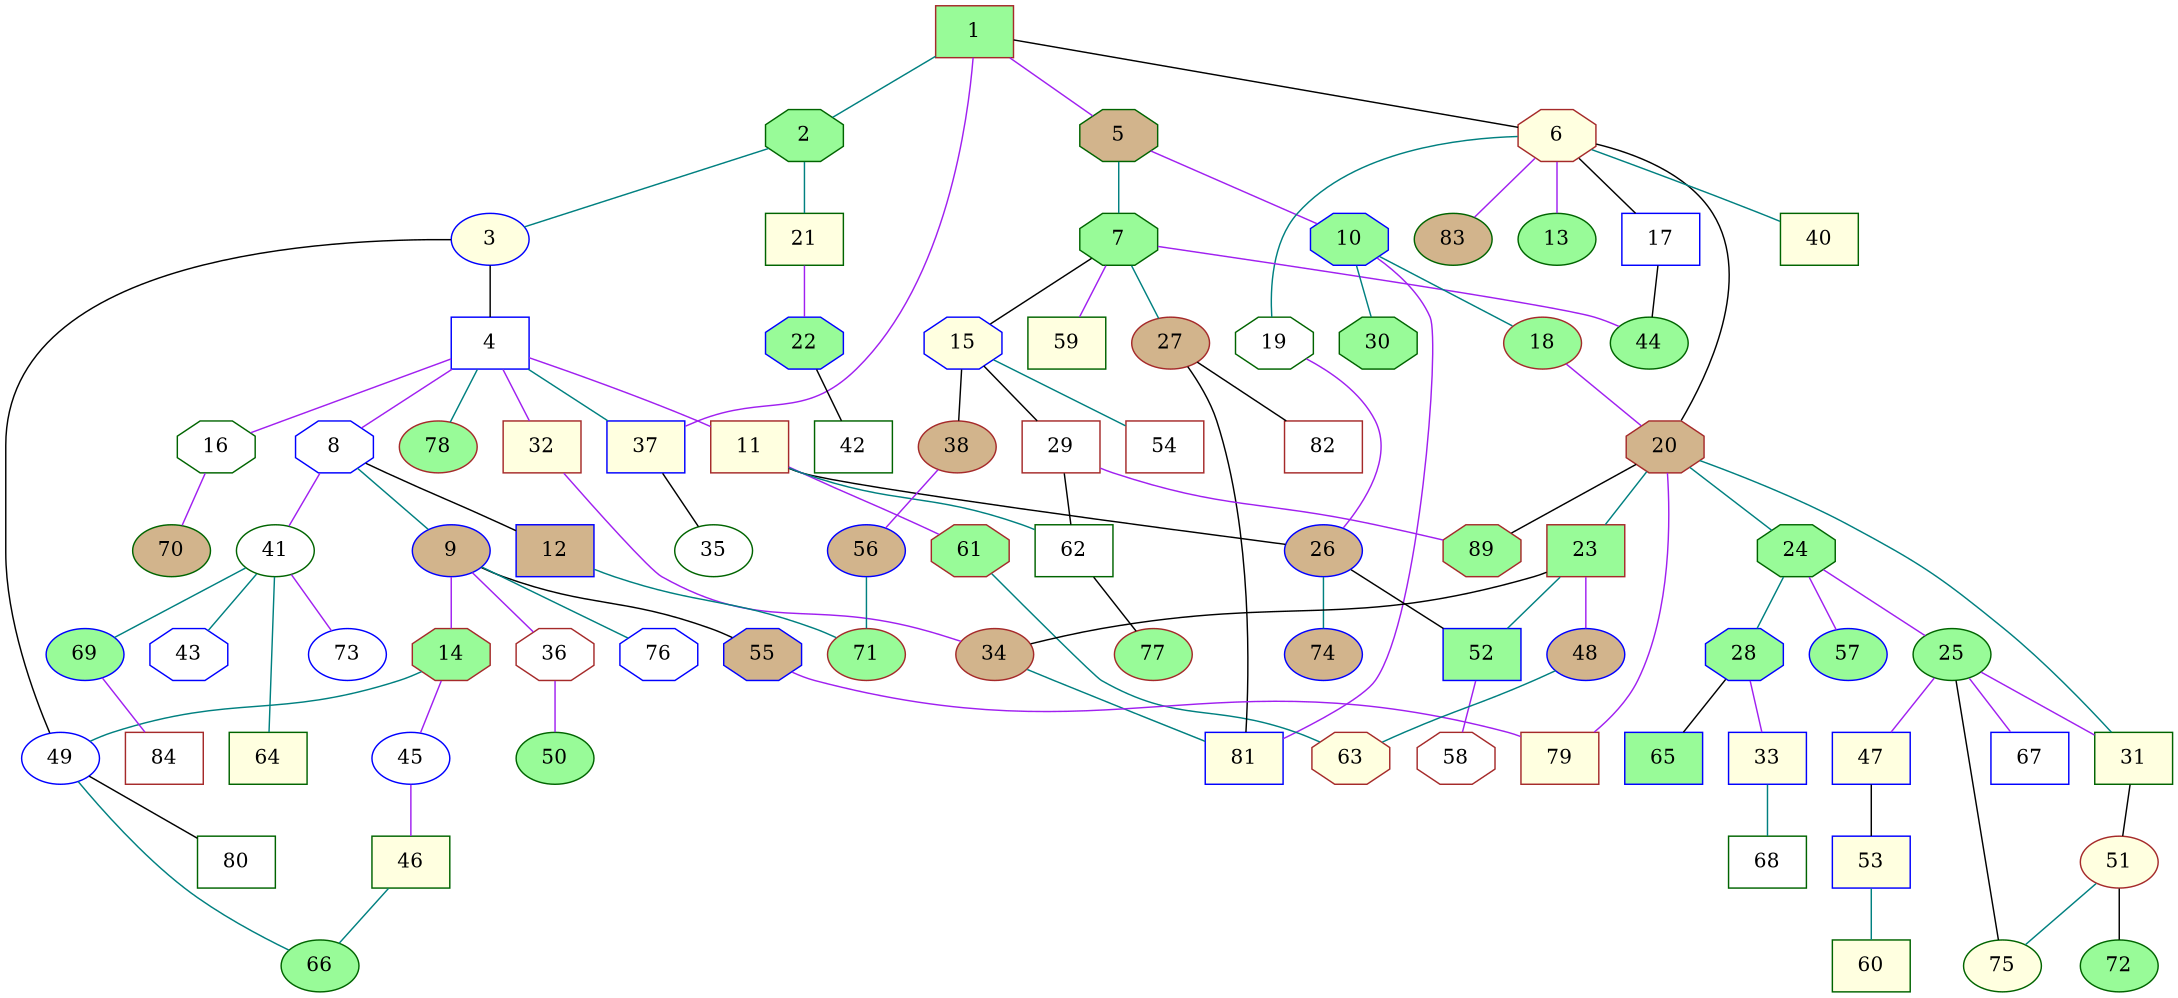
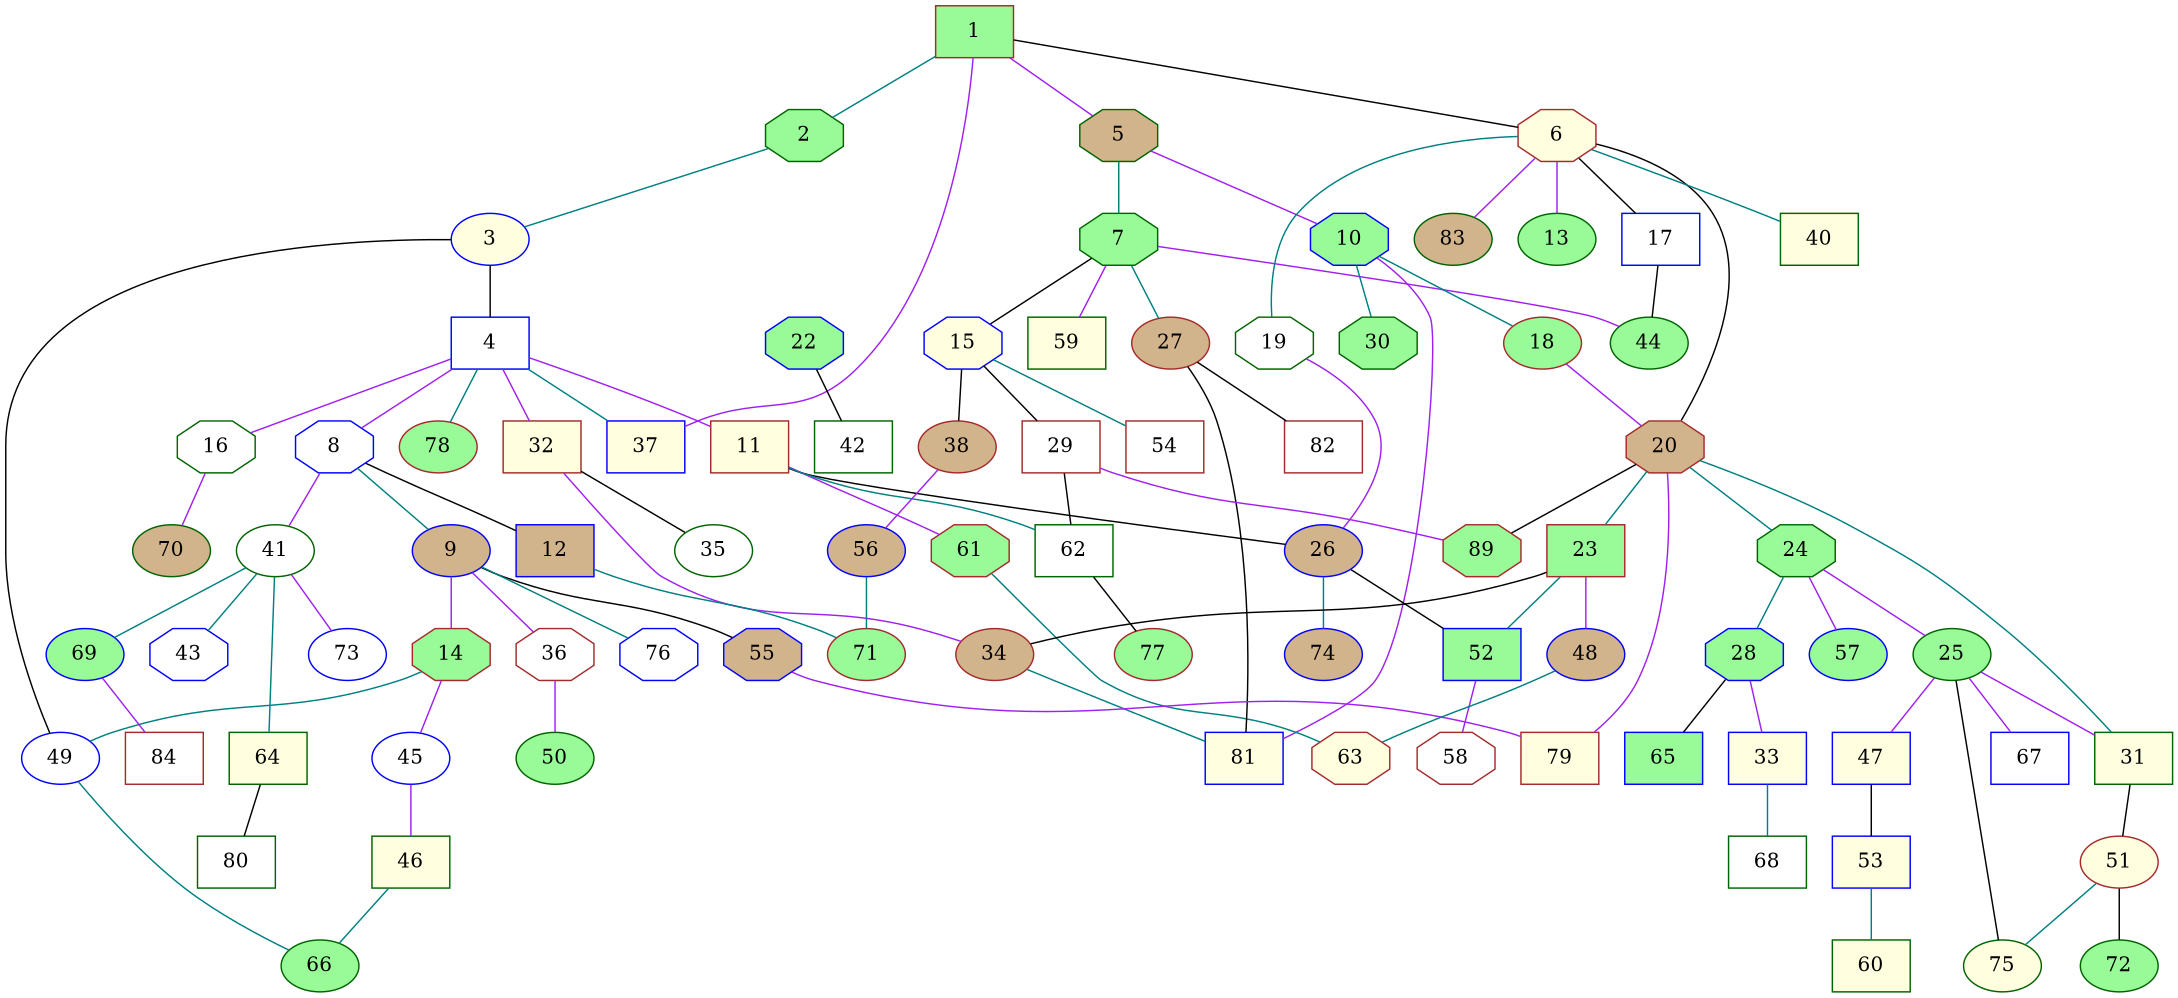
node "21": removed
edge "37" -- "35": now "32" -- "35"
edge "49" -- "80": now "64" -- "80"
